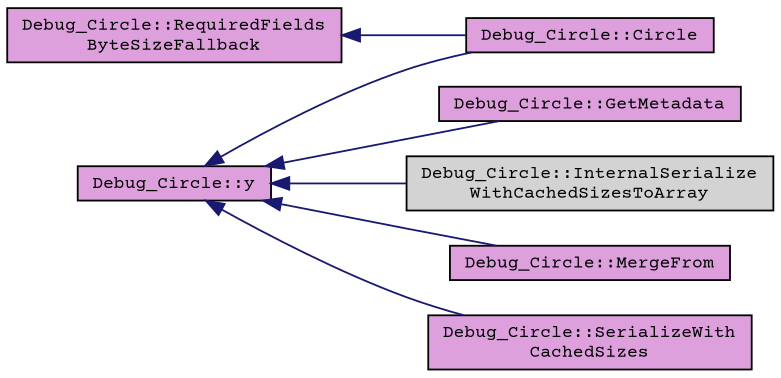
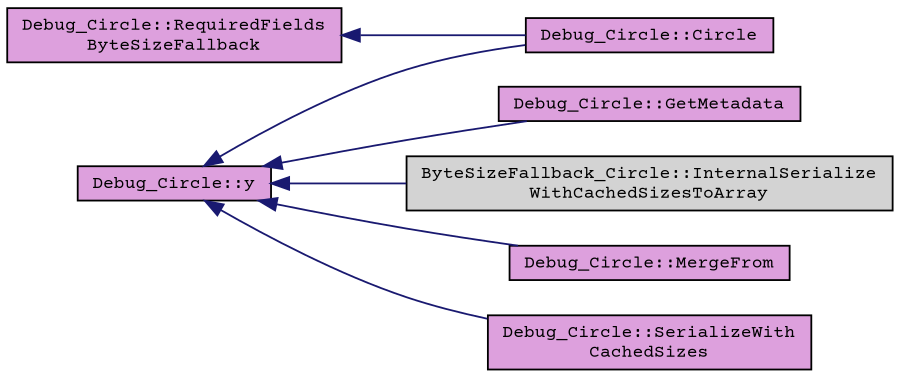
node "Debug_Circle::InternalSerialize WithCachedSizesToArray": label "Debug_Circle::InternalSerialize WithCachedSizesToArray" -> "ByteSizeFallback_Circle::InternalSerialize WithCachedSizesToArray"
